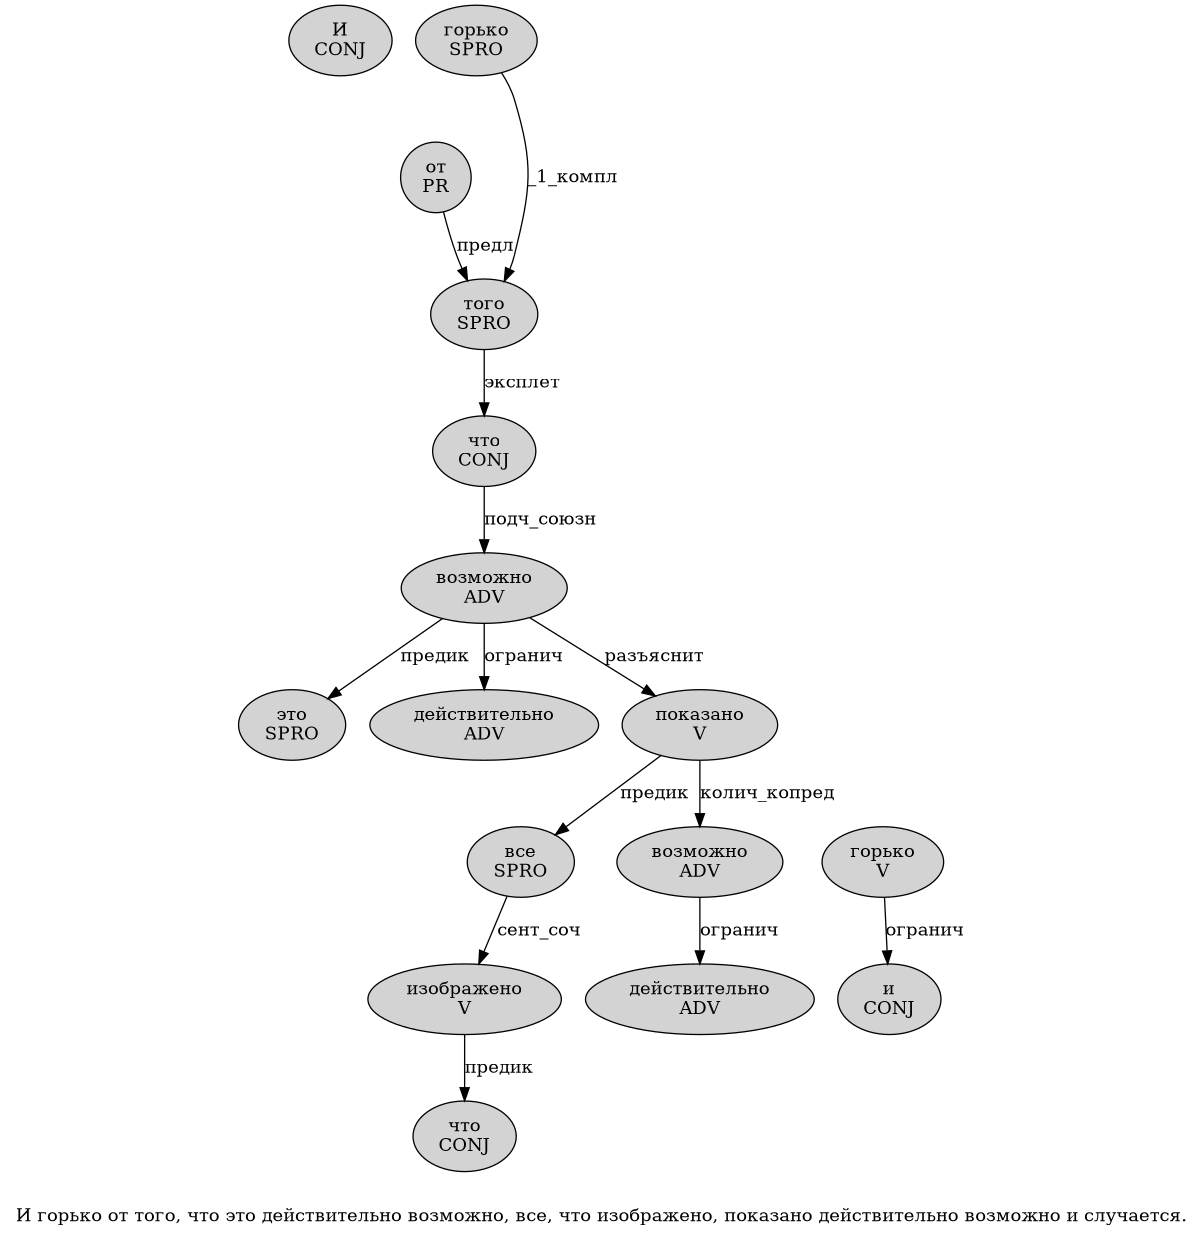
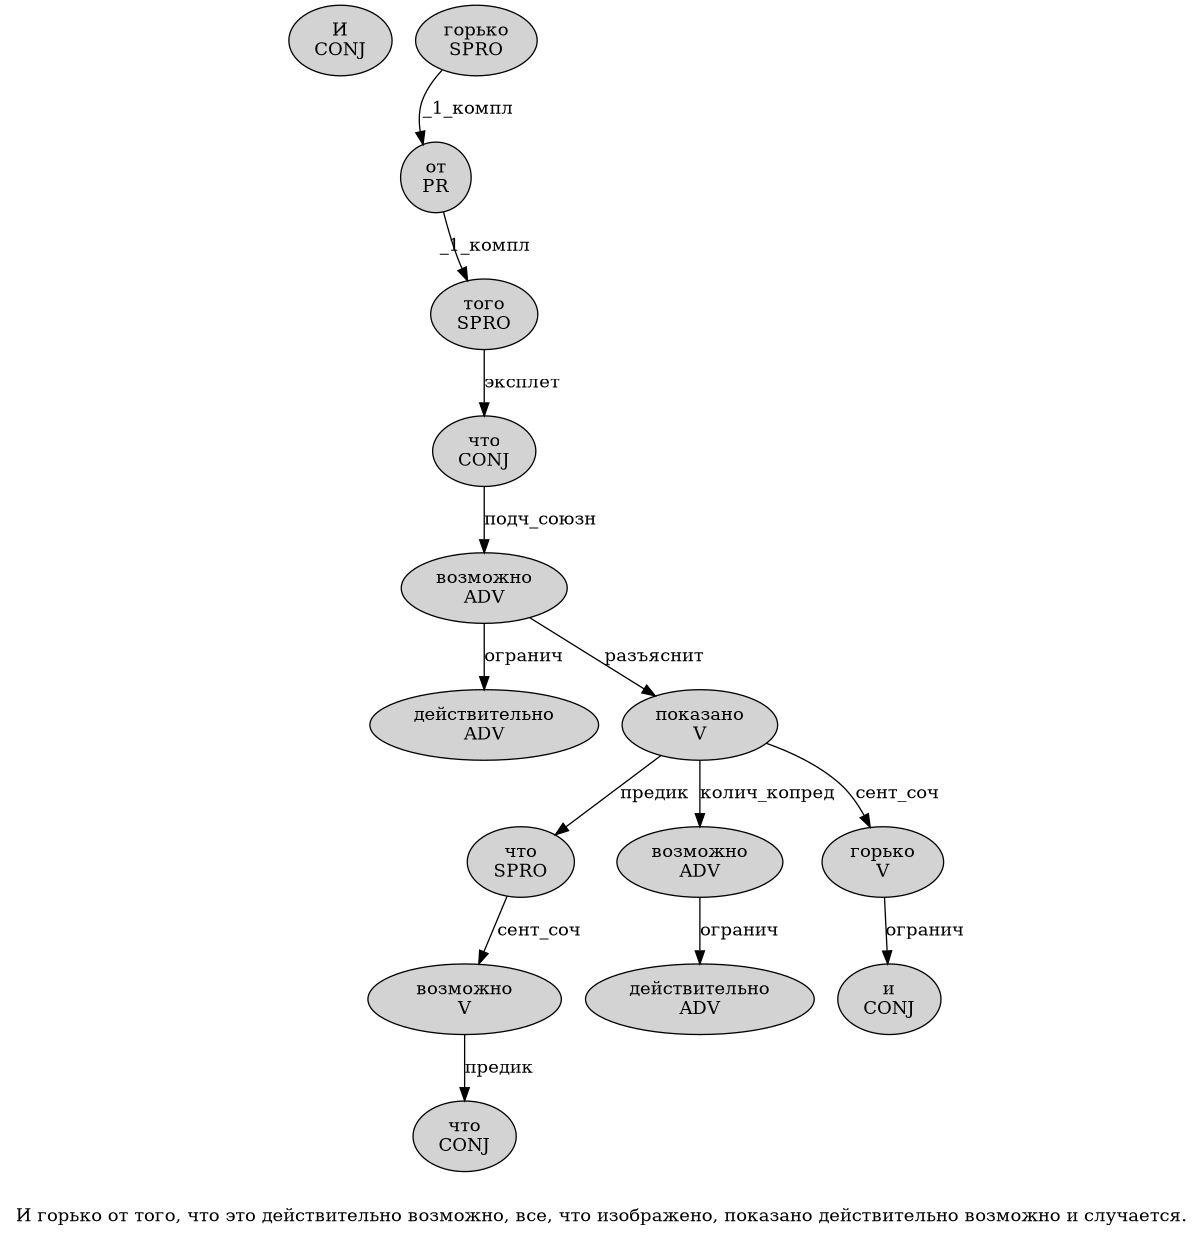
edge "горько SPRO" -> "того SPRO": now "горько SPRO" -> "от PR"
edge "от PR" -> "того SPRO": label "предл" -> "_1_компл"
node "это SPRO": removed
edge "показано V" -> "горько V": added, label "сент_соч"
node "все SPRO": label "все SPRO" -> "что SPRO"
node "изображено V": label "изображено V" -> "возможно V"
